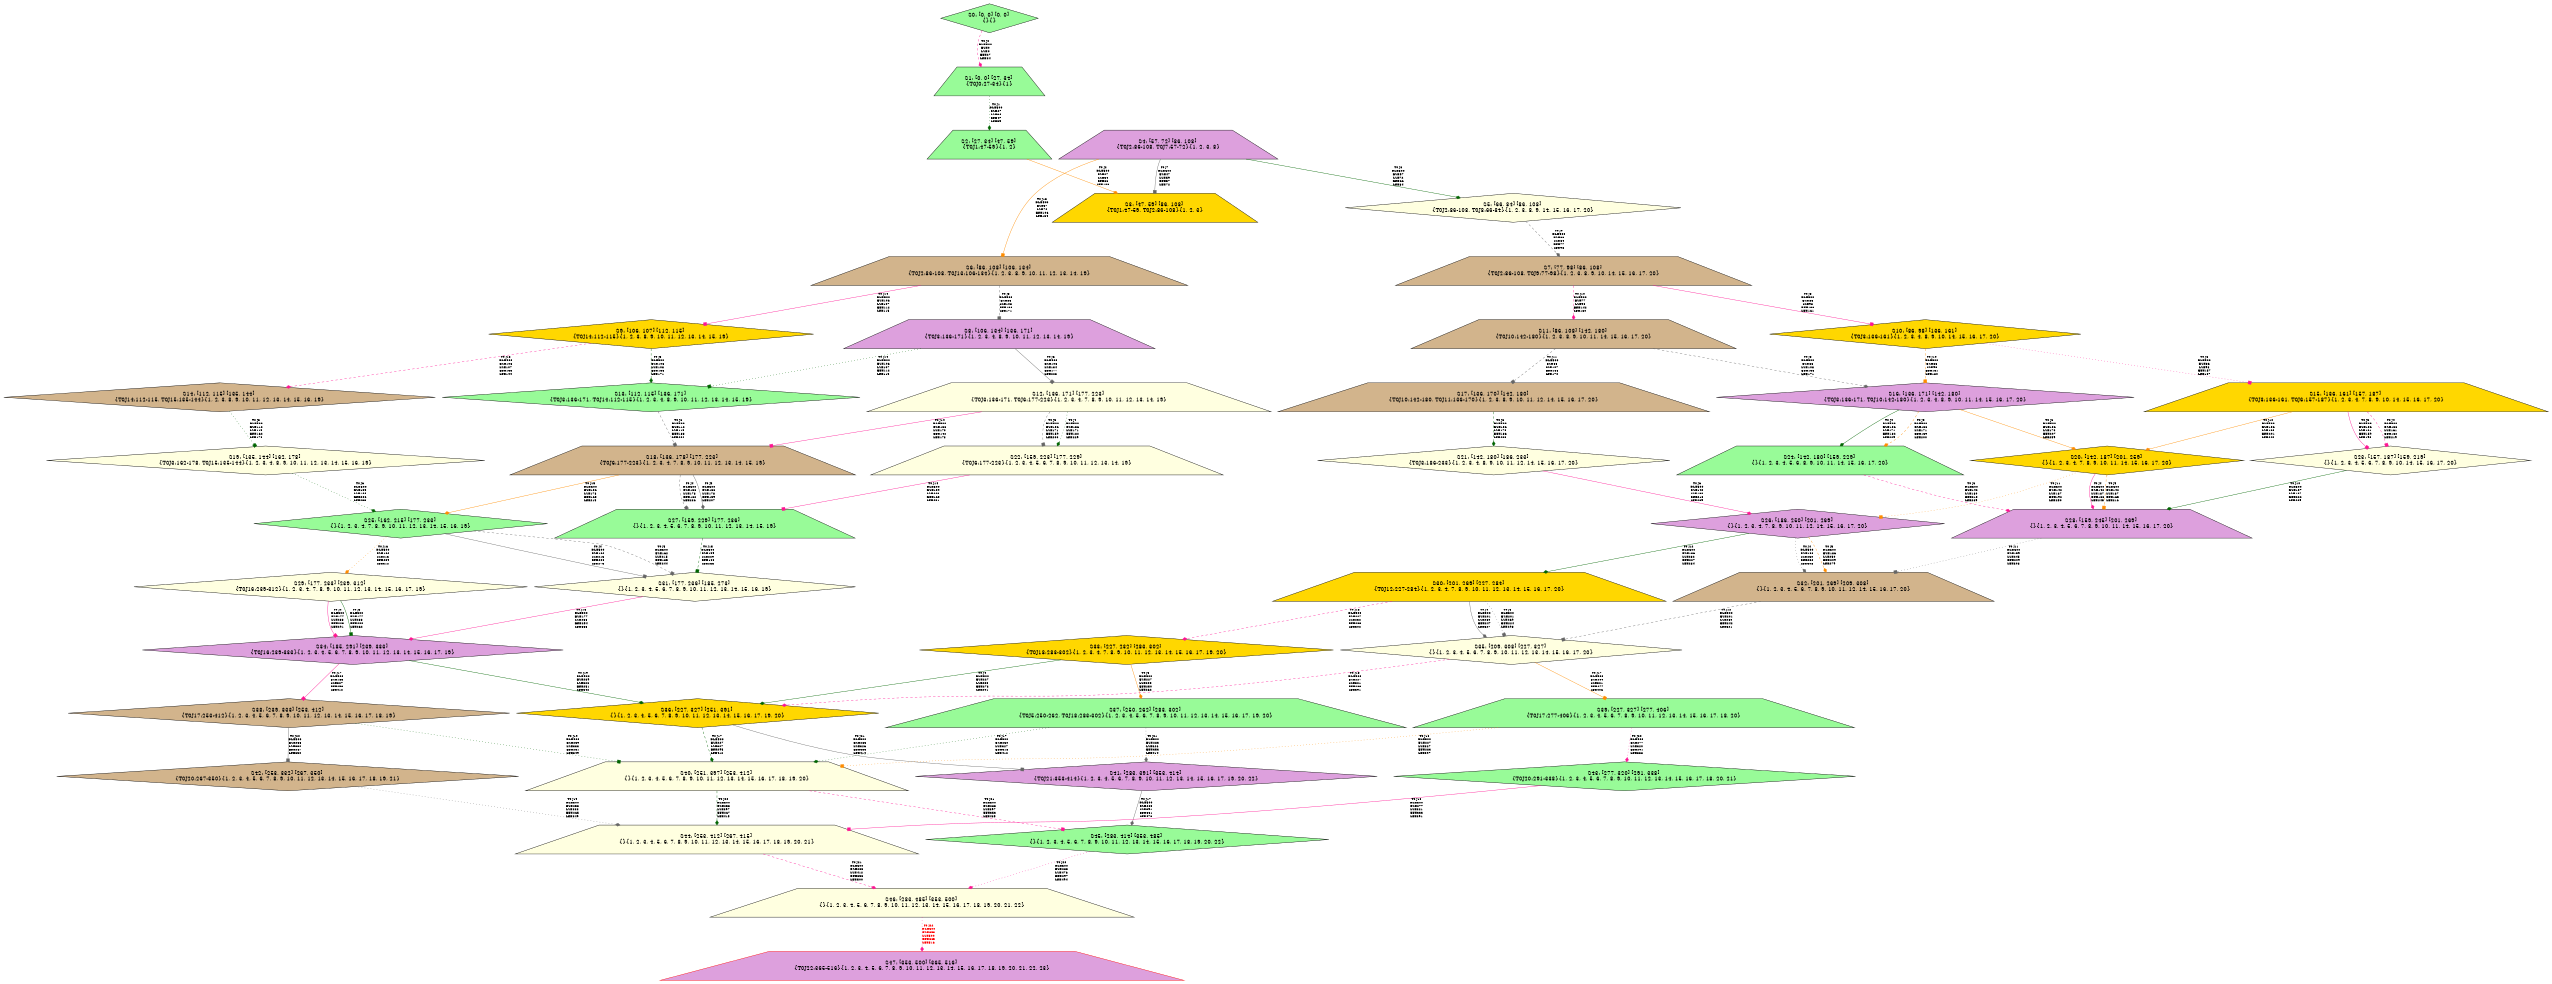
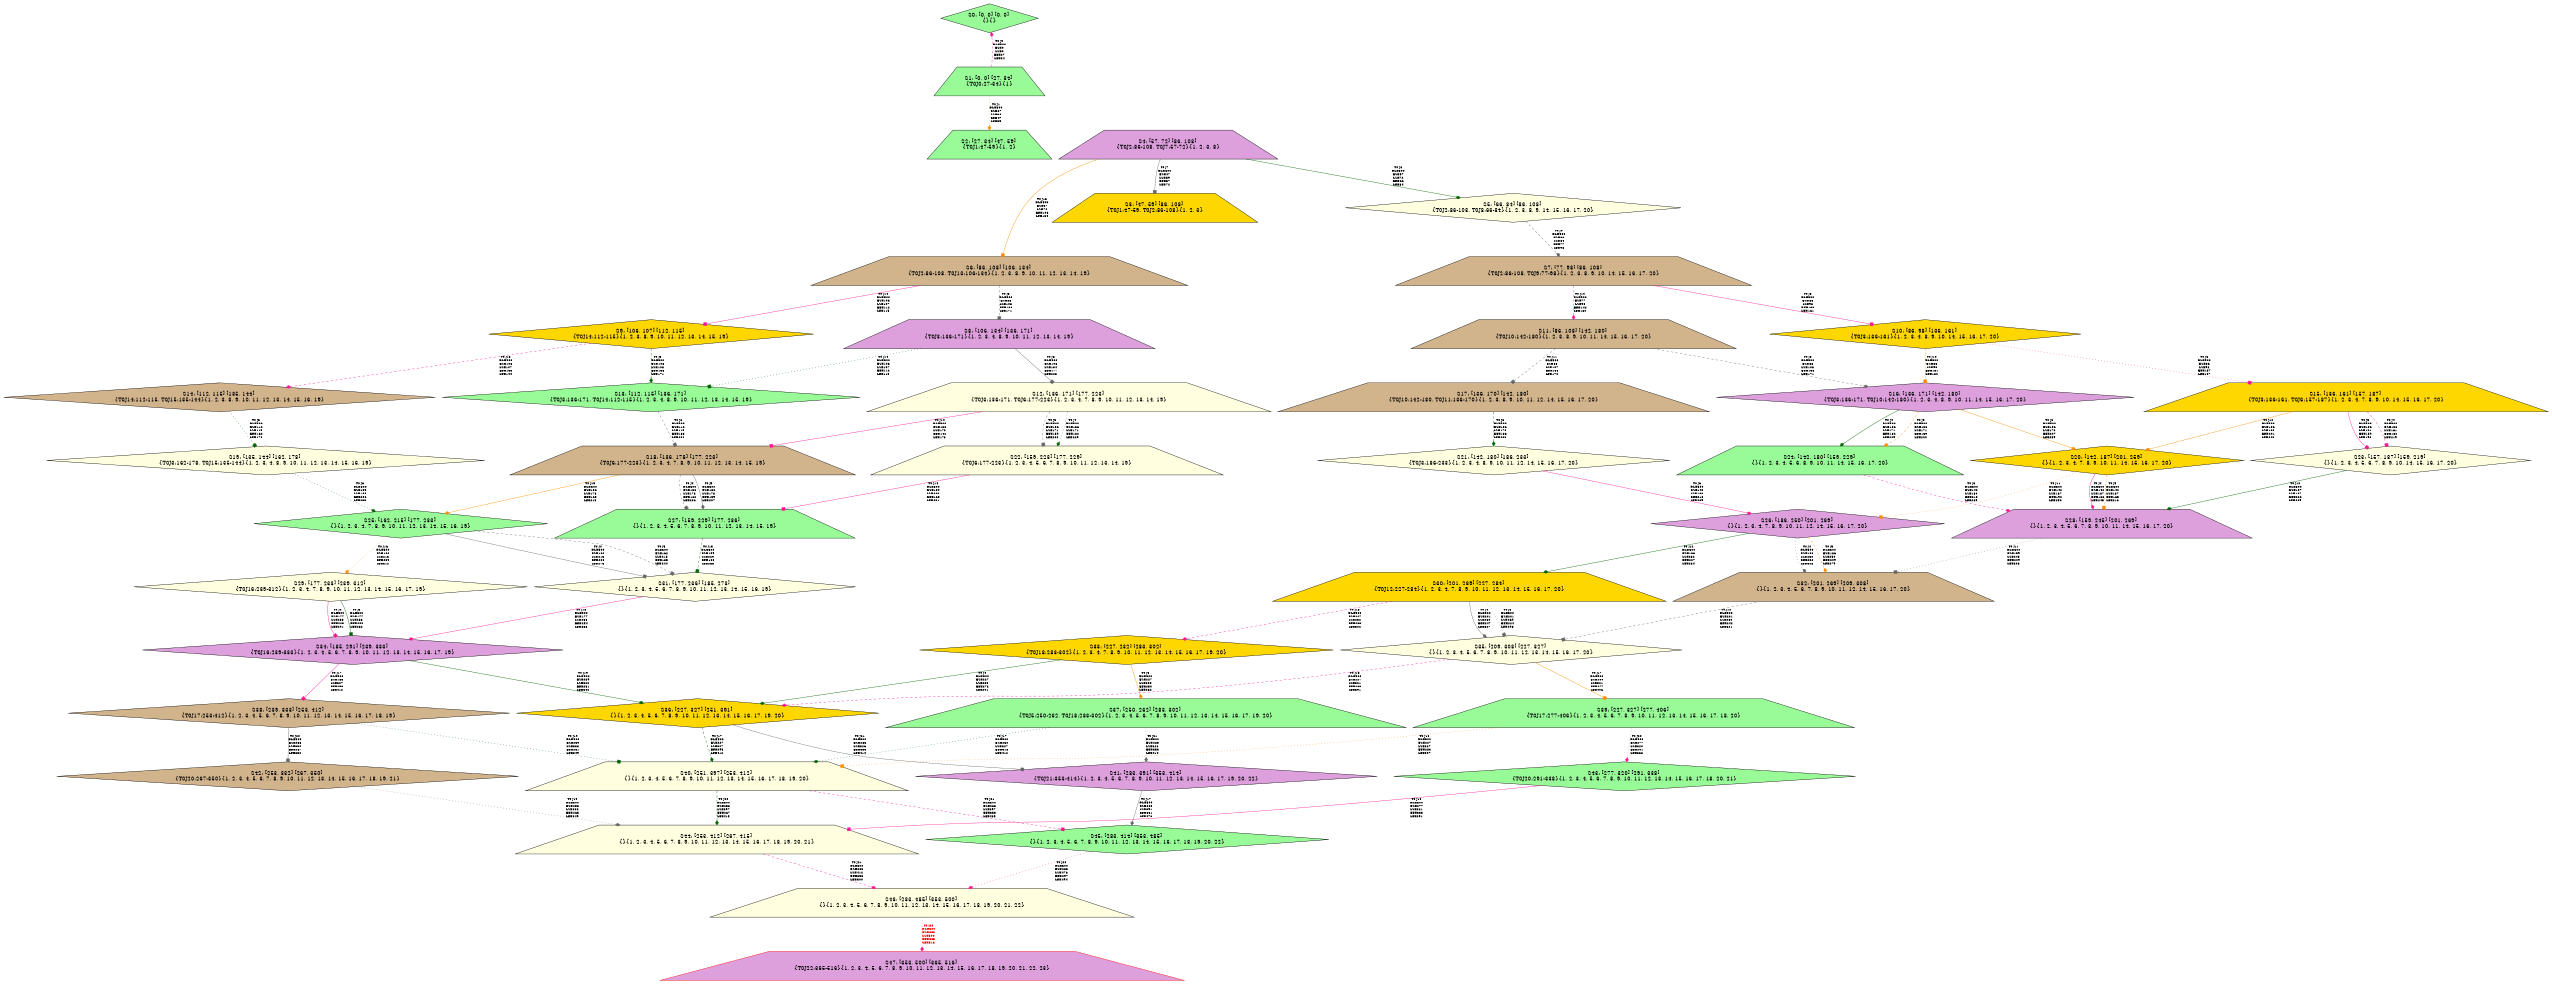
edge "S0: [0, 0] [0, 0] {}{}" -> "S1: [0, 0] [27, 34] {T0J0:27-34}{1}": reversed
edge "S1: [0, 0] [27, 34] {T0J0:27-34}{1}" -> "S2: [27, 34] [47, 59] {T0J1:47-59}{1, 2}": color darkgreen -> darkorange
edge "S2: [27, 34] [47, 59] {T0J1:47-59}{1, 2}" -> "S3: [47, 59] [86, 108] {T0J1:47-59, T0J2:86-108}{1, 2, 3}": removed, label "T0 J2 DL=500 ES=27 LS=34 EF=86 LF=108"
